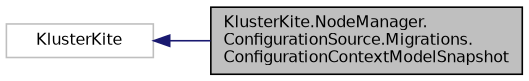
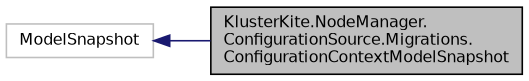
node "KlusterKite": label "KlusterKite" -> "ModelSnapshot"
